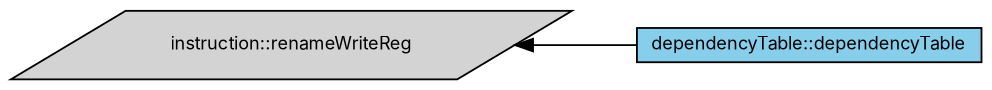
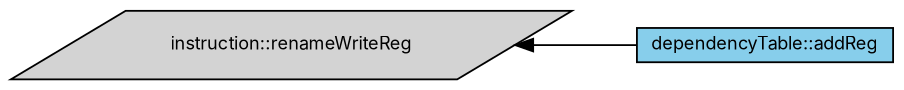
node "dependencyTable::dependencyTable": label "dependencyTable::dependencyTable" -> "dependencyTable::addReg"
